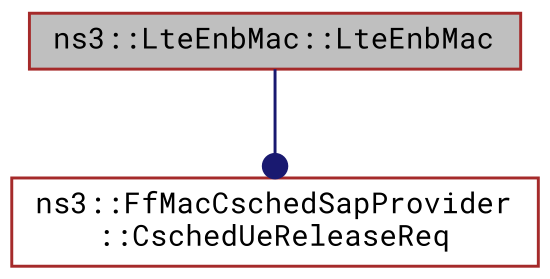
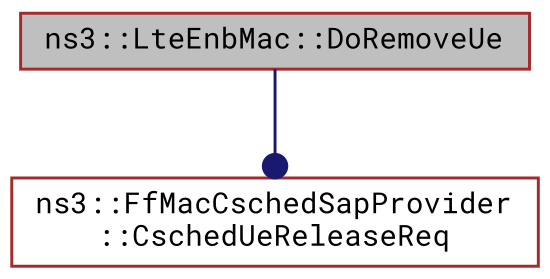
node "ns3::LteEnbMac::LteEnbMac": label "ns3::LteEnbMac::LteEnbMac" -> "ns3::LteEnbMac::DoRemoveUe"
